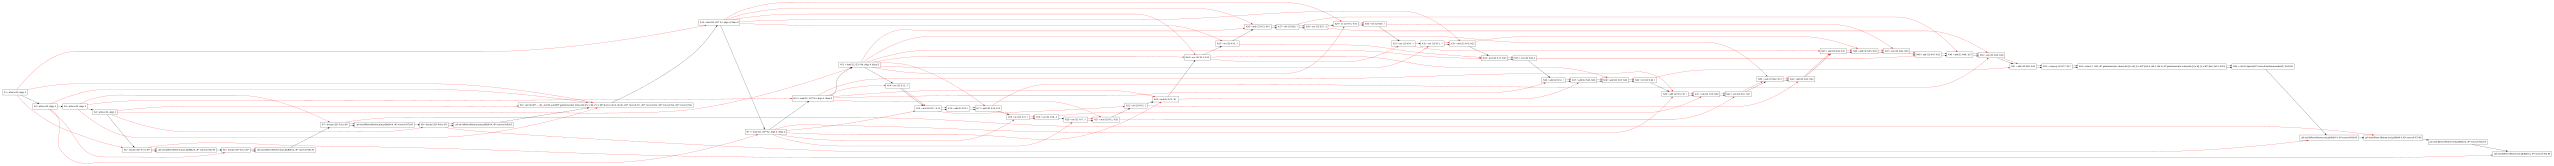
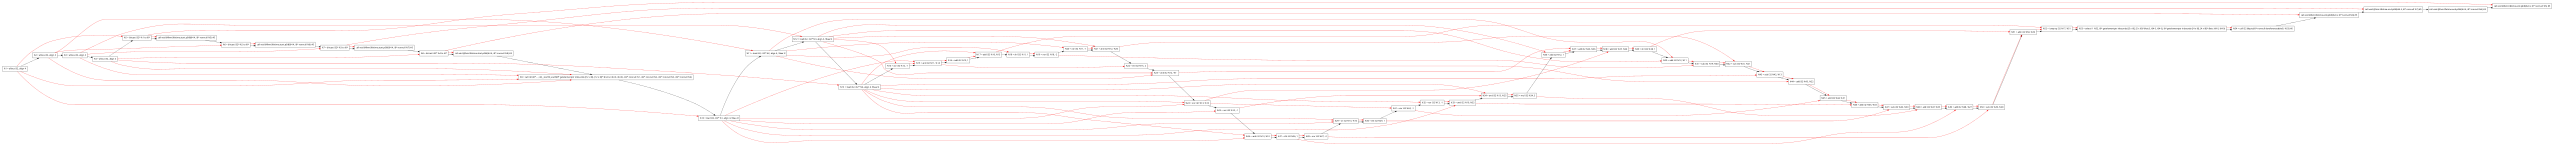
edge "%17 = add i32 %16, %13" -> "%50 = sub i32 %49, %28": now "%17 = add i32 %16, %13" -> "%52 = icmp eq i32 %17, %51"
edge "%11 = load i32, i32* %2, align 4, !tbaa !2" -> "%15 = and i32 %11, %14": now "%10 = load i32, i32* %1, align 4, !tbaa !2" -> "%15 = and i32 %11, %14"
